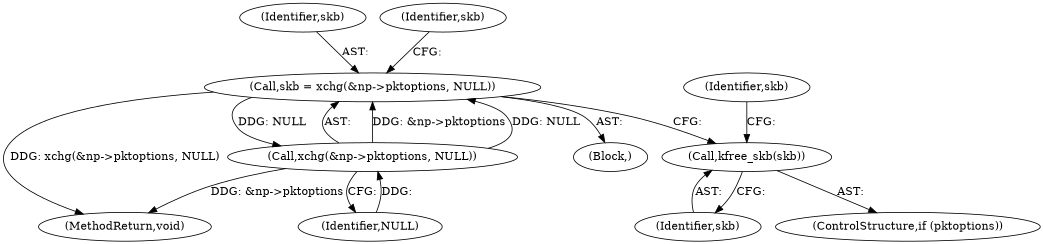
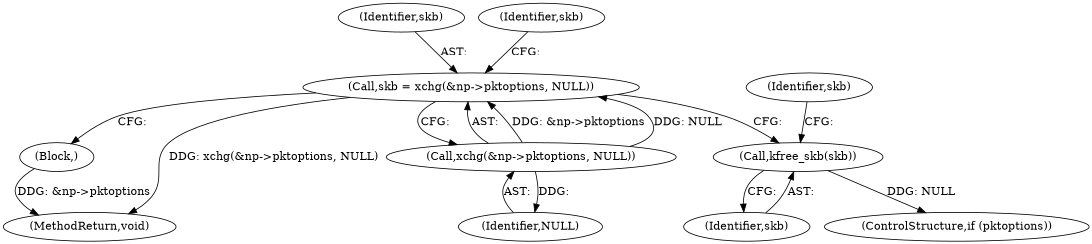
edge "(Call,skb = xchg(&np->pktoptions, NULL))" -> "(Call,xchg(&np->pktoptions, NULL))": label "DDG: NULL" -> "CFG: "
edge "(Call,skb = xchg(&np->pktoptions, NULL))" -> "(Block,)": label "AST: " -> "CFG: "
edge "(Call,xchg(&np->pktoptions, NULL))" -> "(MethodReturn,void)": now "(Block,)" -> "(MethodReturn,void)"
edge "(Call,xchg(&np->pktoptions, NULL))" -> "(Identifier,NULL)": label "CFG: " -> "DDG: "
edge "(Identifier,NULL)" -> "(Call,xchg(&np->pktoptions, NULL))": label "DDG: " -> "AST: "
edge "(Call,kfree_skb(skb))" -> "(ControlStructure,if (pktoptions))": label "AST: " -> "DDG: NULL"
